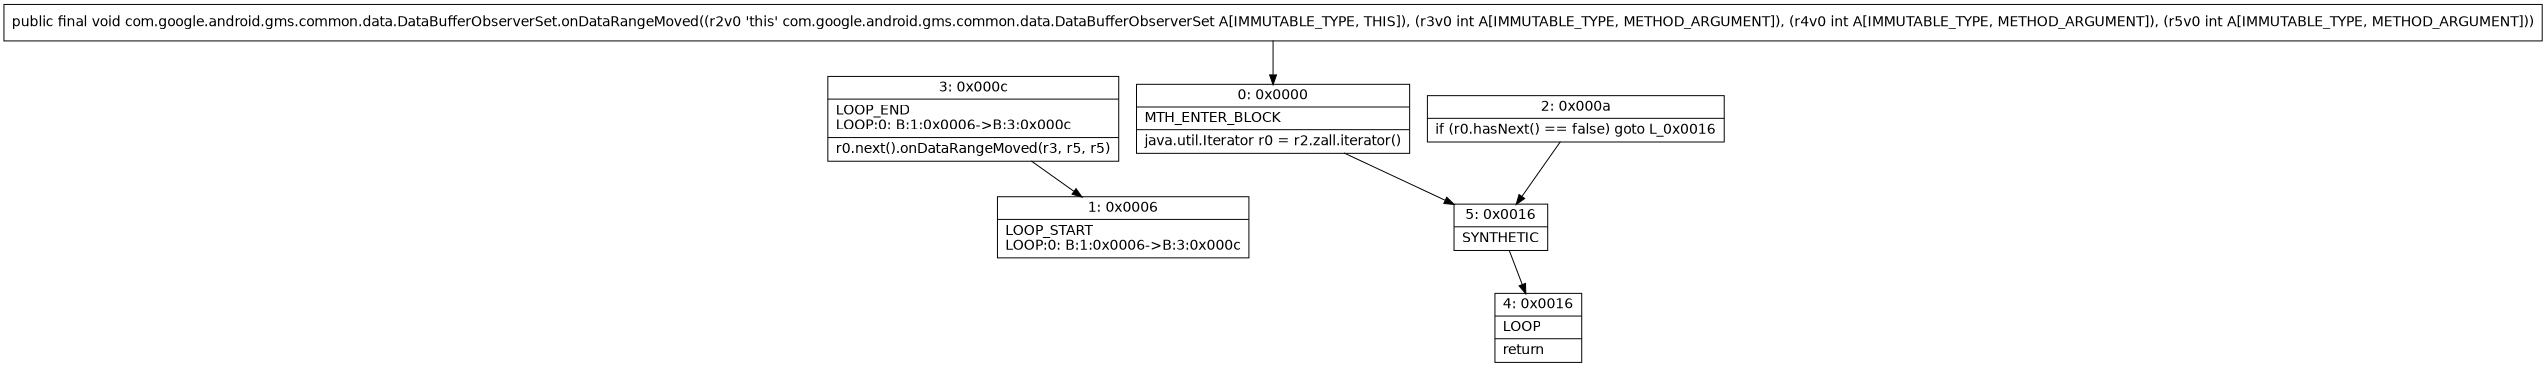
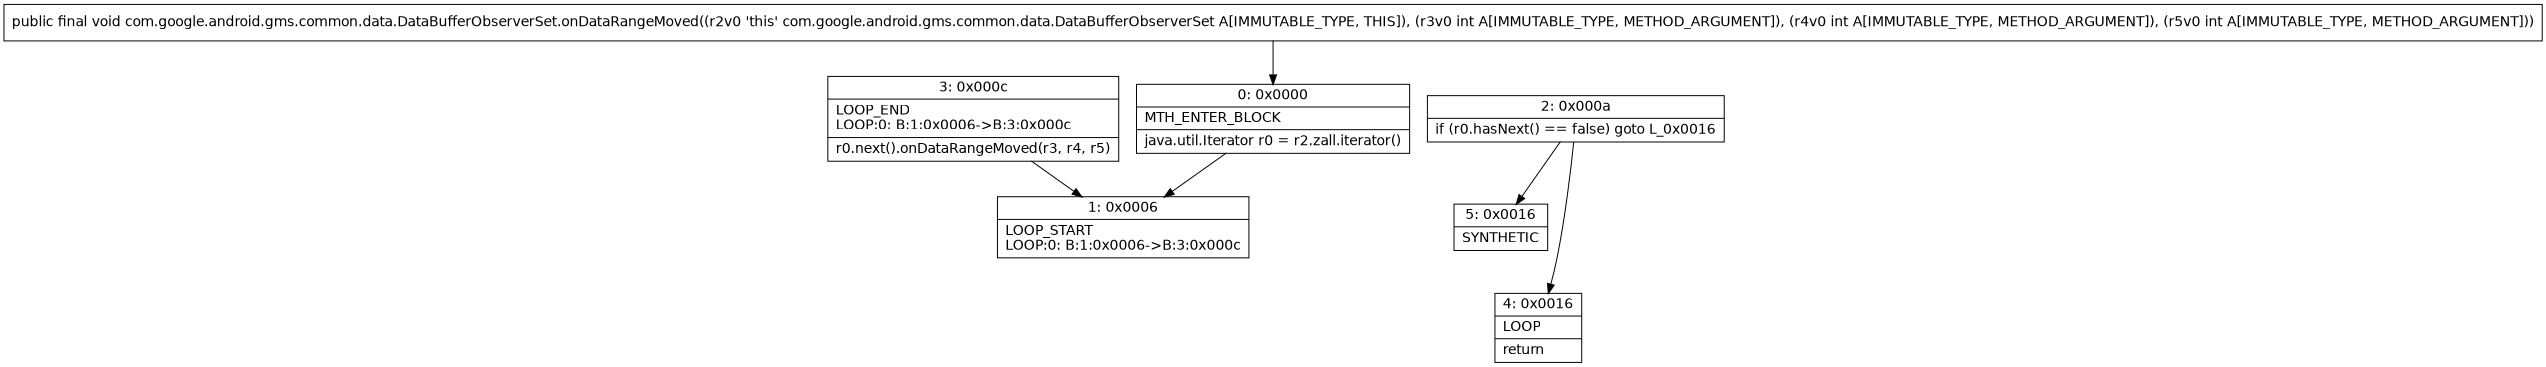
node "3: 0x000c": text "r0.next().onDataRangeMoved(r3, r5, r5)" -> "r0.next().onDataRangeMoved(r3, r4, r5)"
edge "0: 0x0000" -> "5: 0x0016": now "0: 0x0000" -> "1: 0x0006"
edge "5: 0x0016" -> "4: 0x0016": now "2: 0x000a" -> "4: 0x0016"
